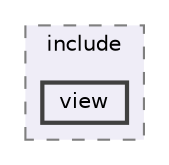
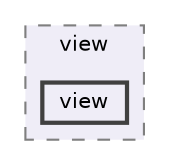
cluster "include": label "include" -> "view"
